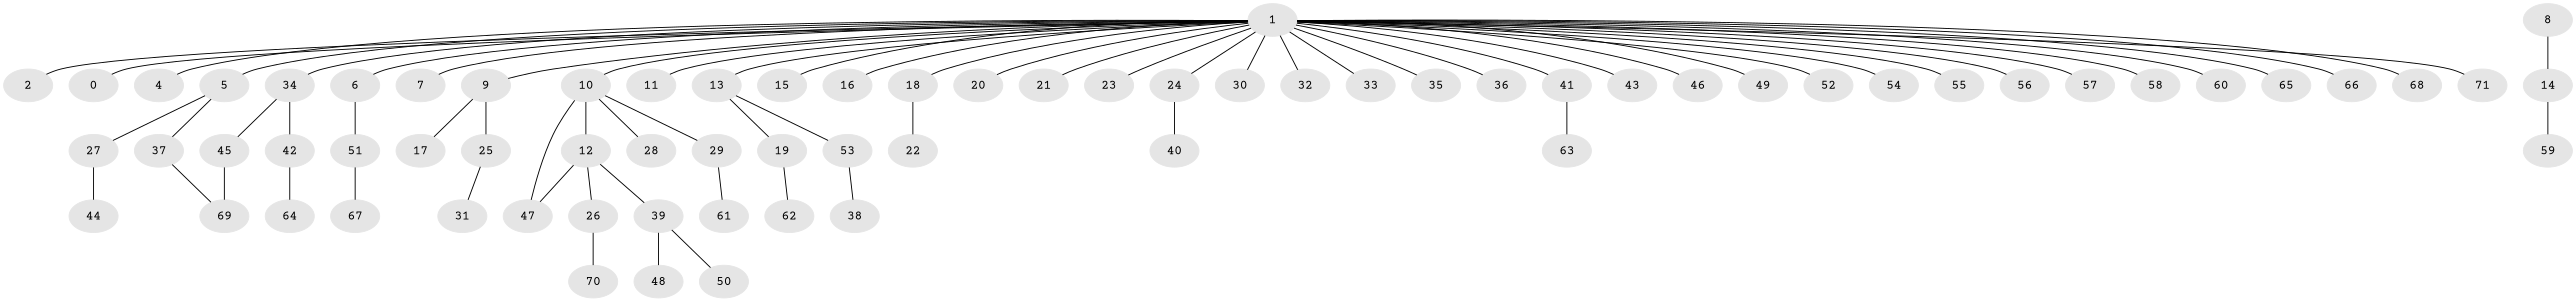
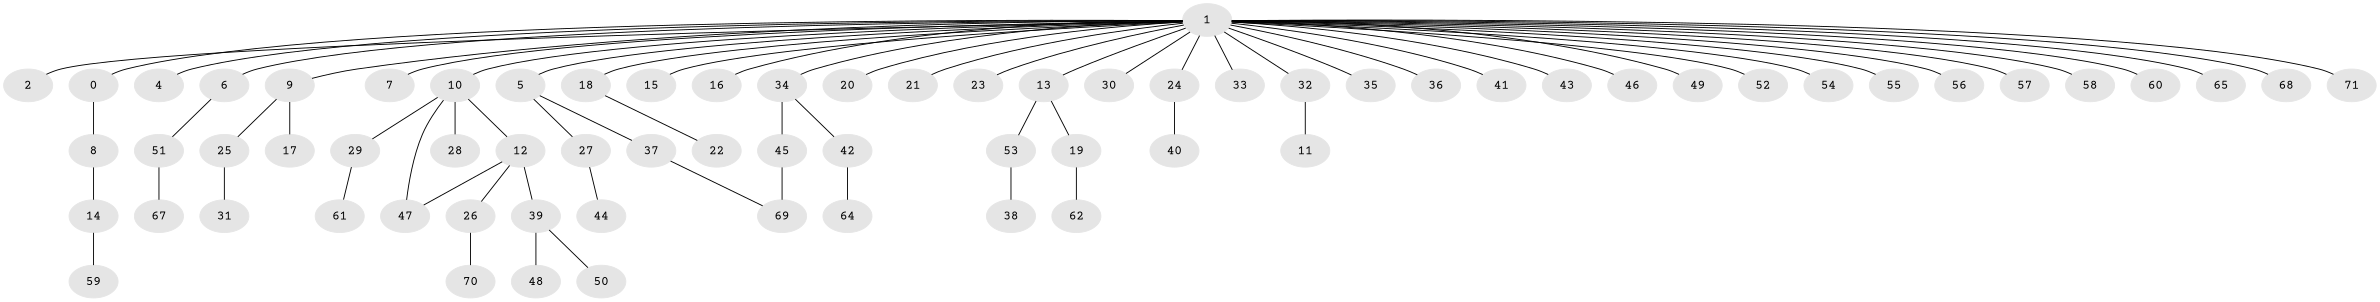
edge "1" -- "11": now "32" -- "11"
node "66": removed
edge "0" -- "8": added
node "63": removed
